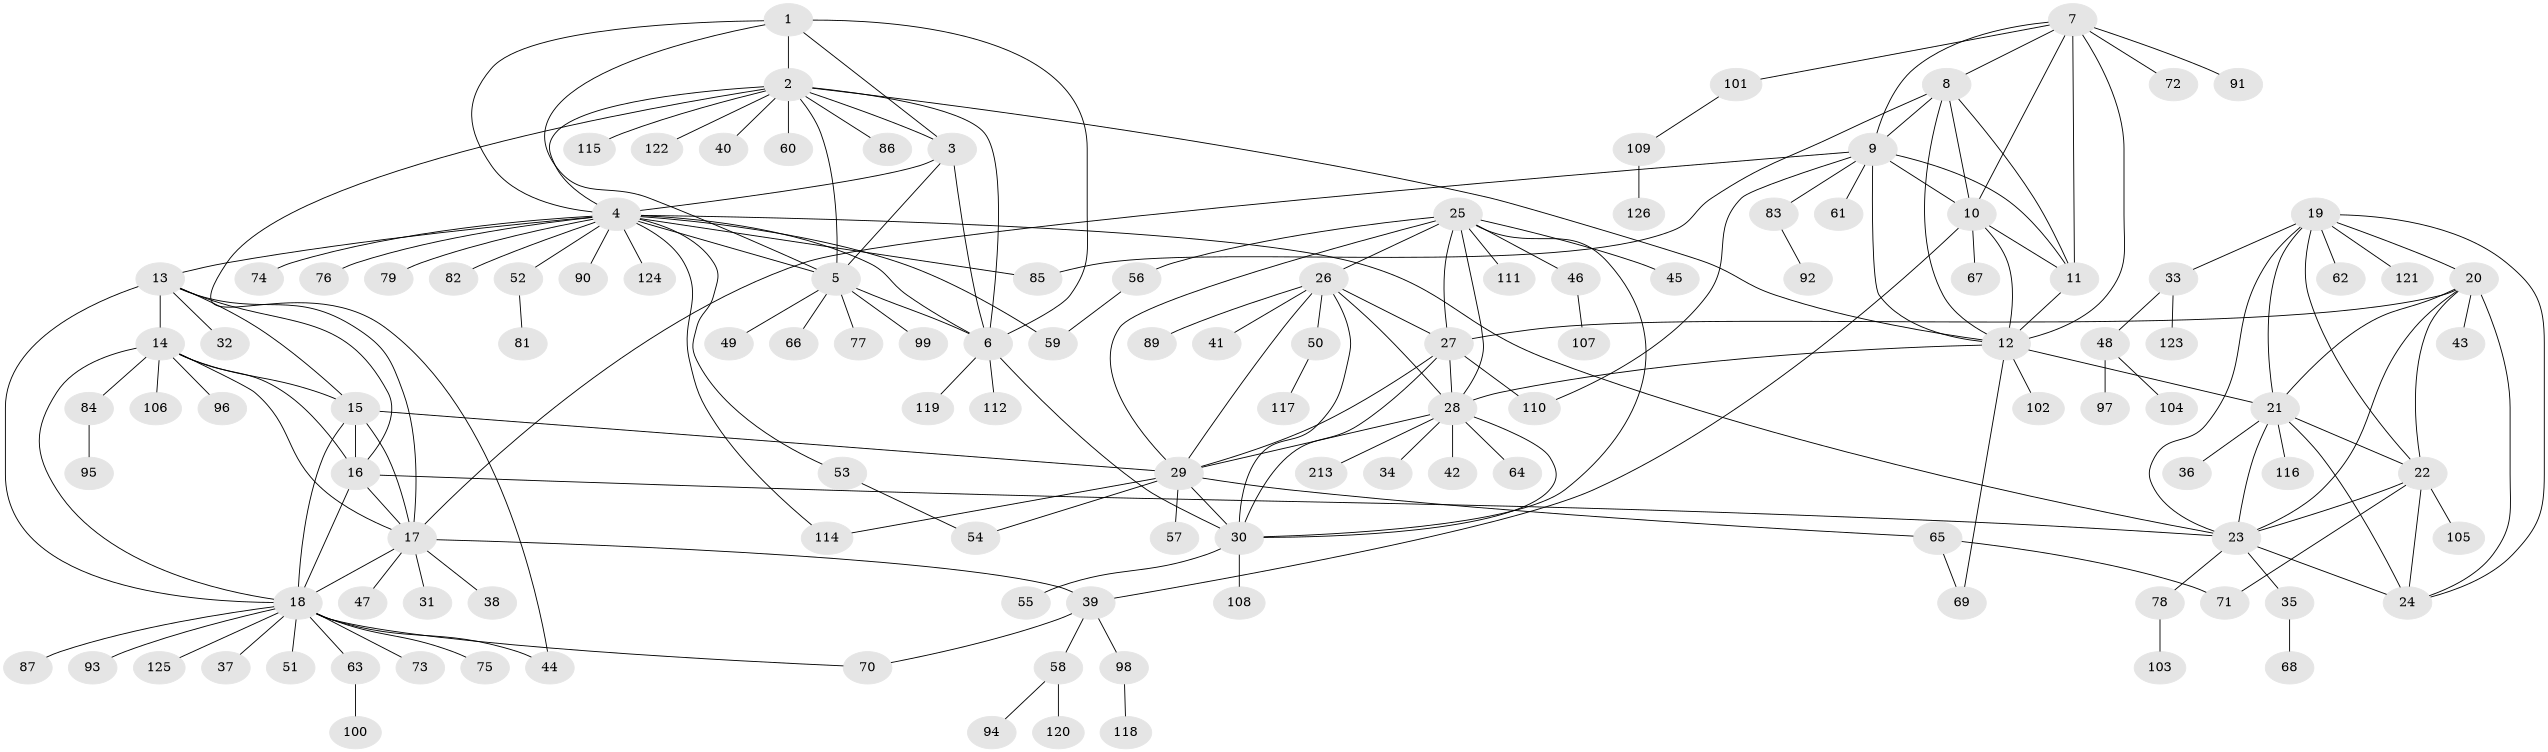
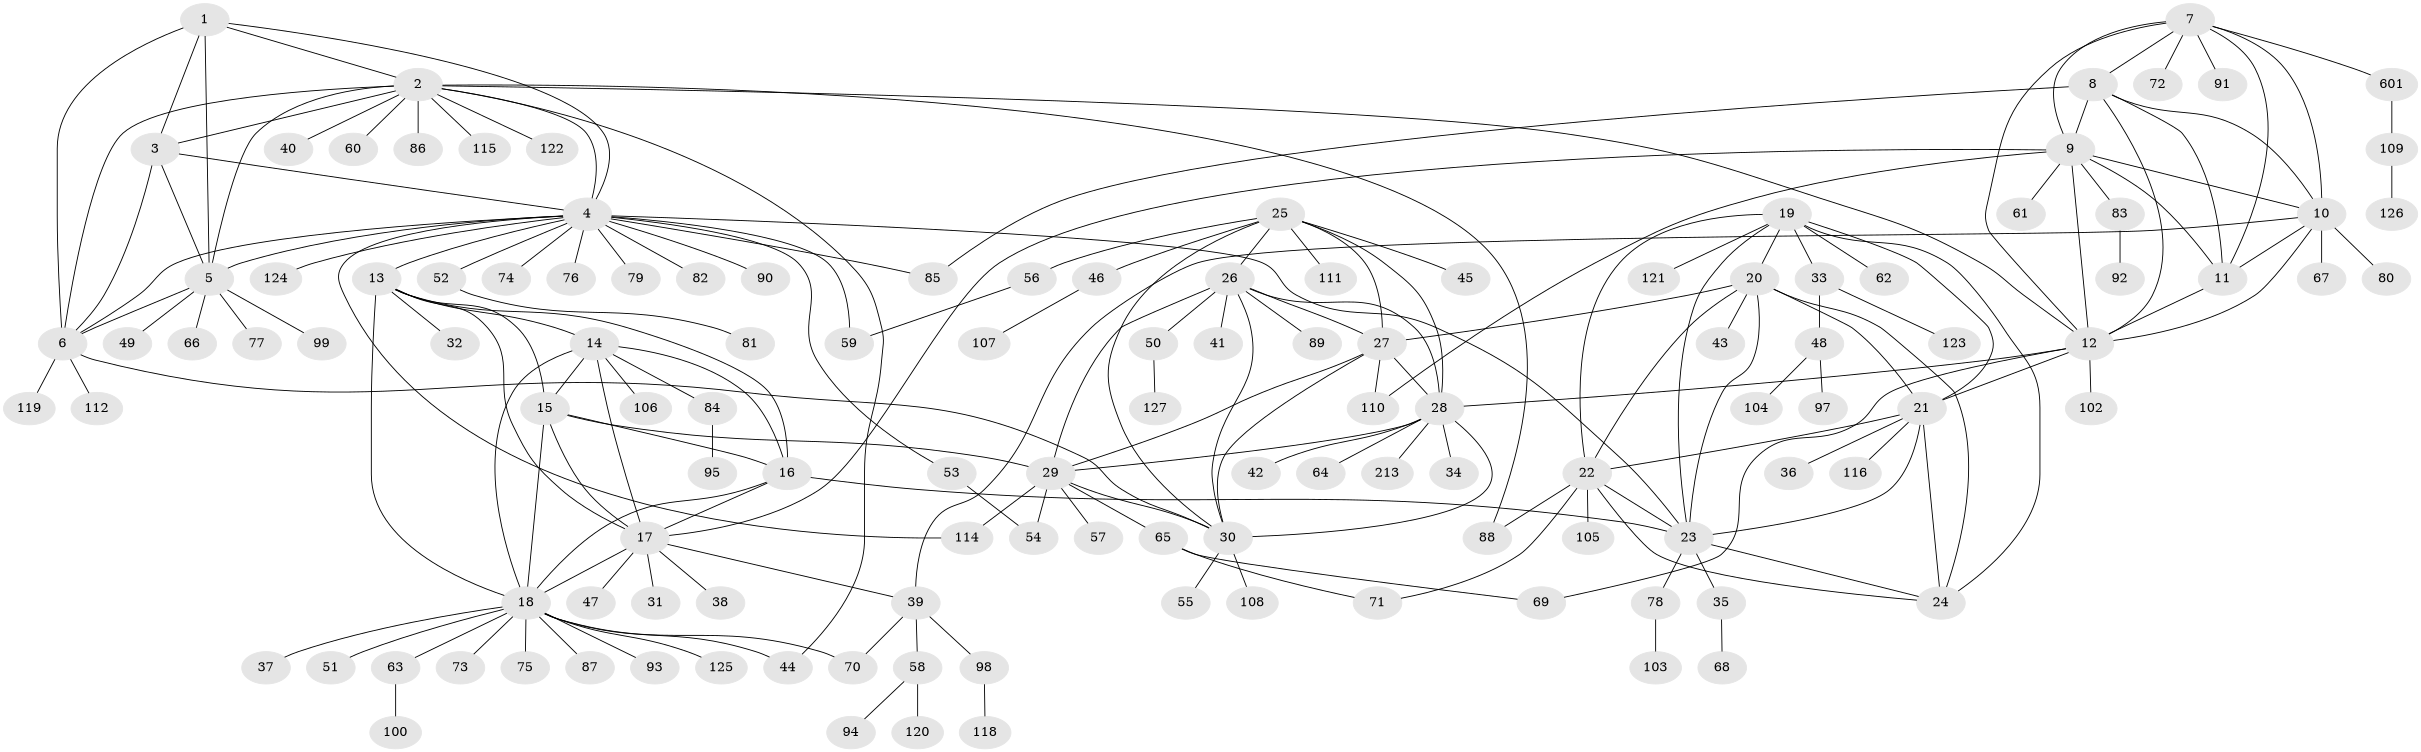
node "101": label "101" -> "601"
node "80": added
edge "25" -- "29": removed
node "96": removed
node "117": label "117" -> "127"
node "88": added
